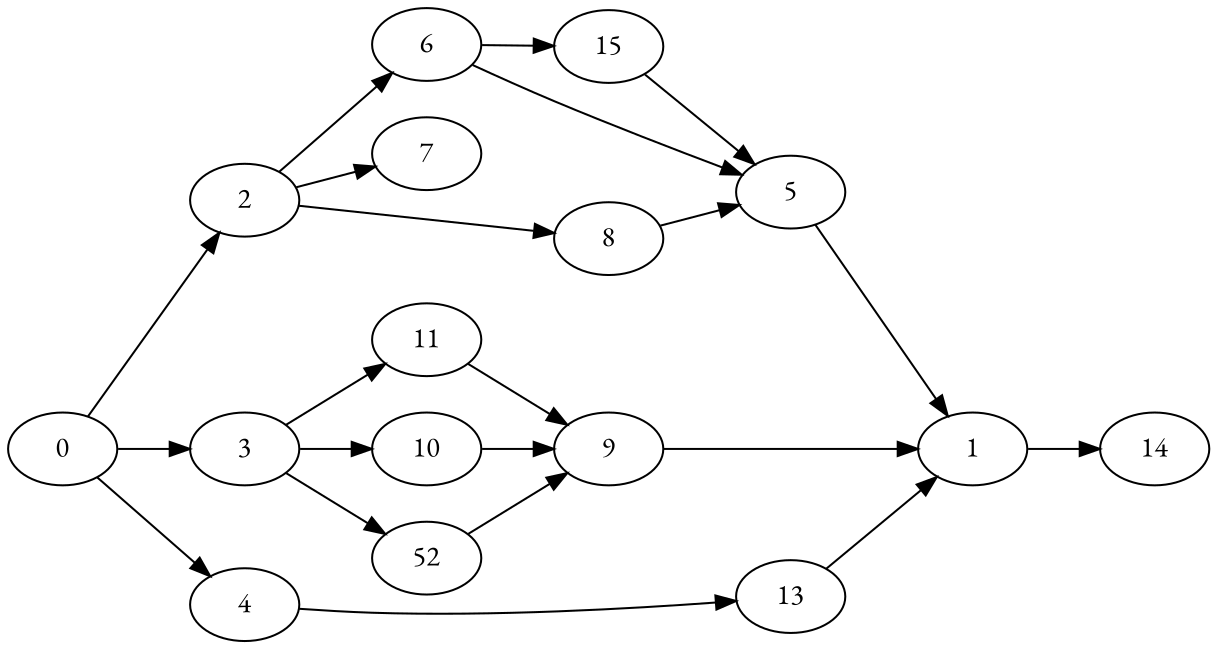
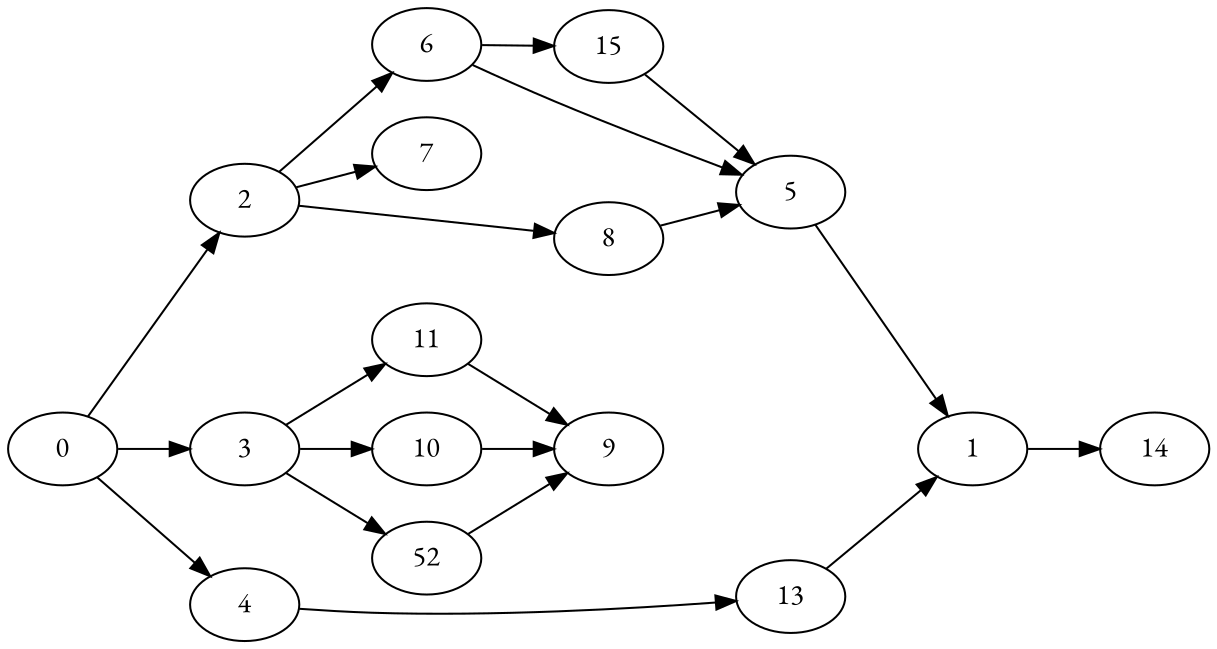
edge "9" -> "1": removed
